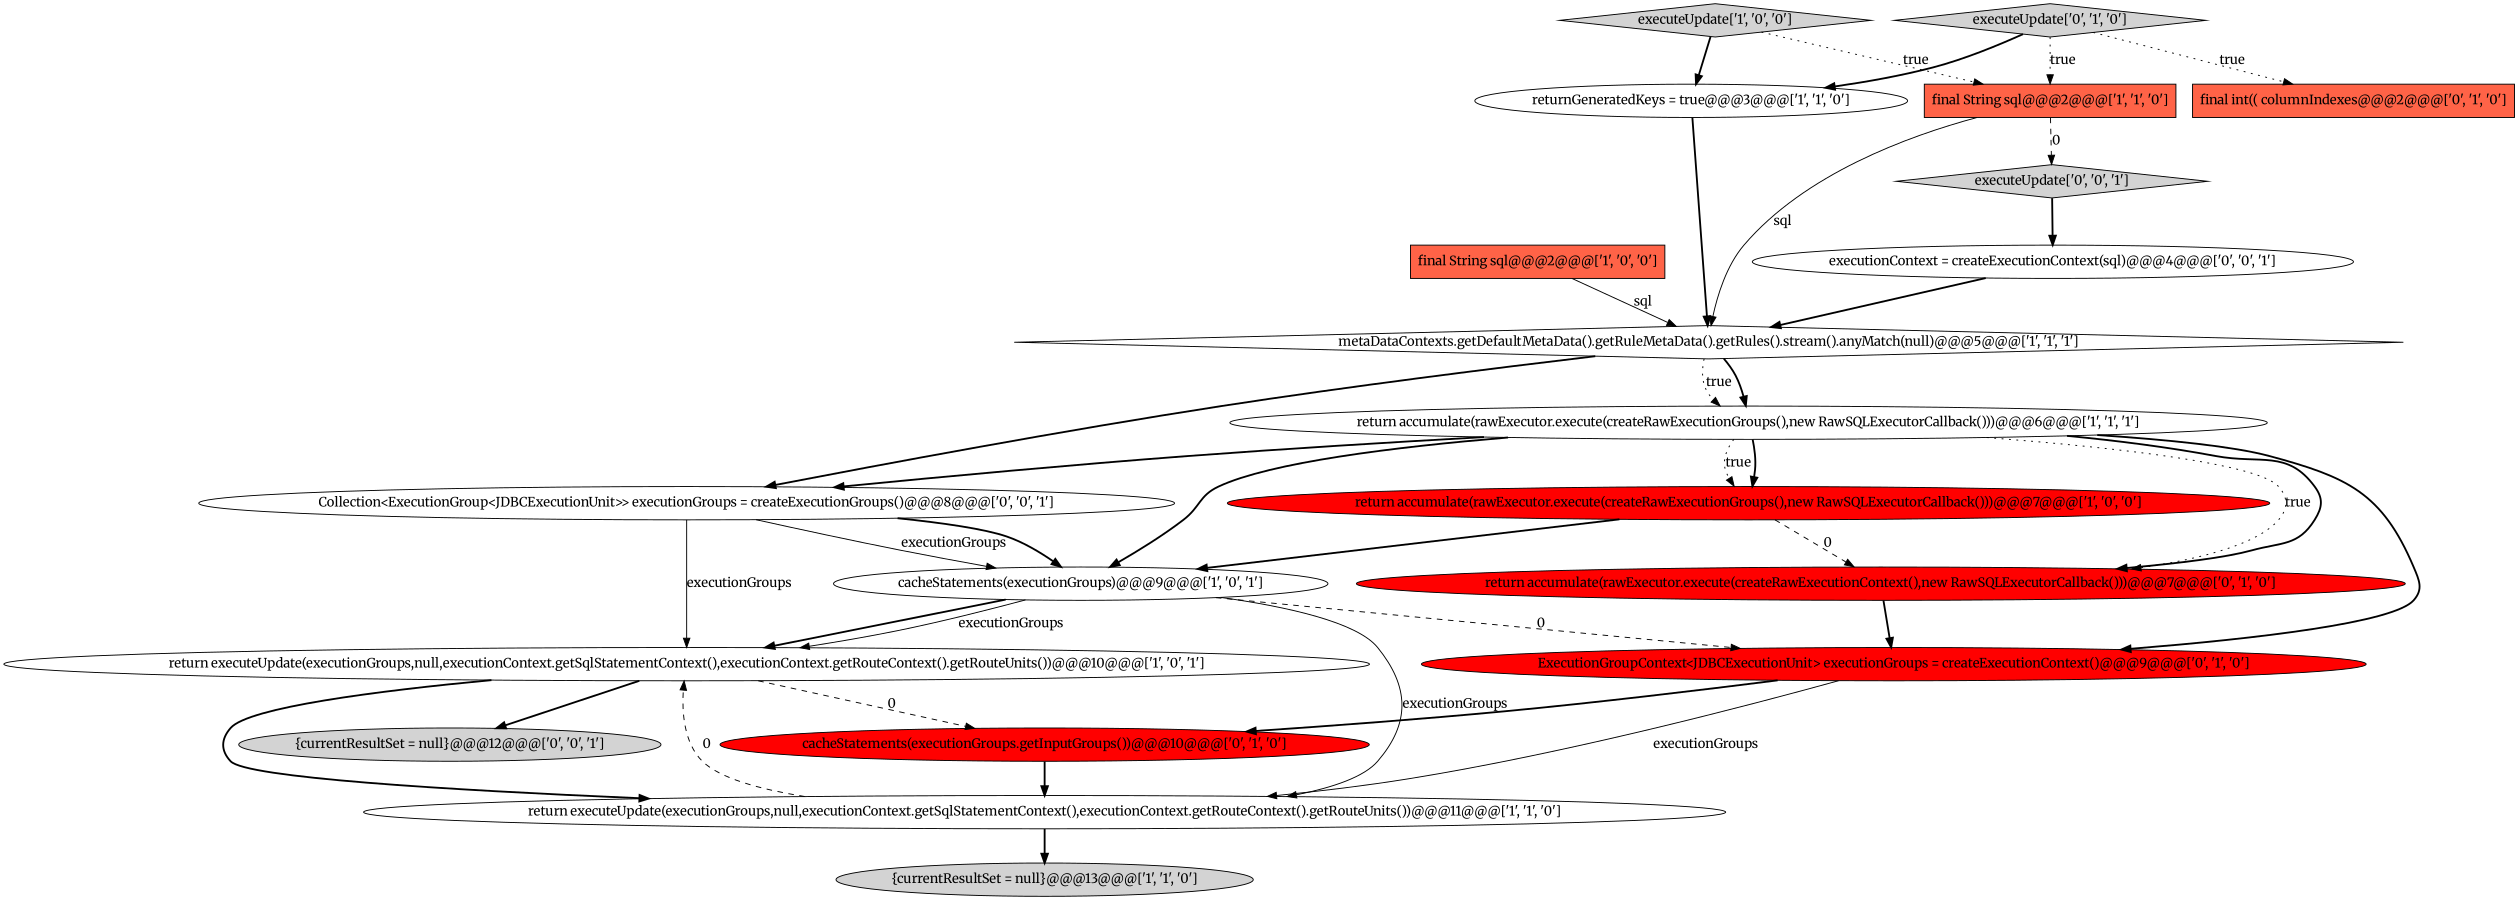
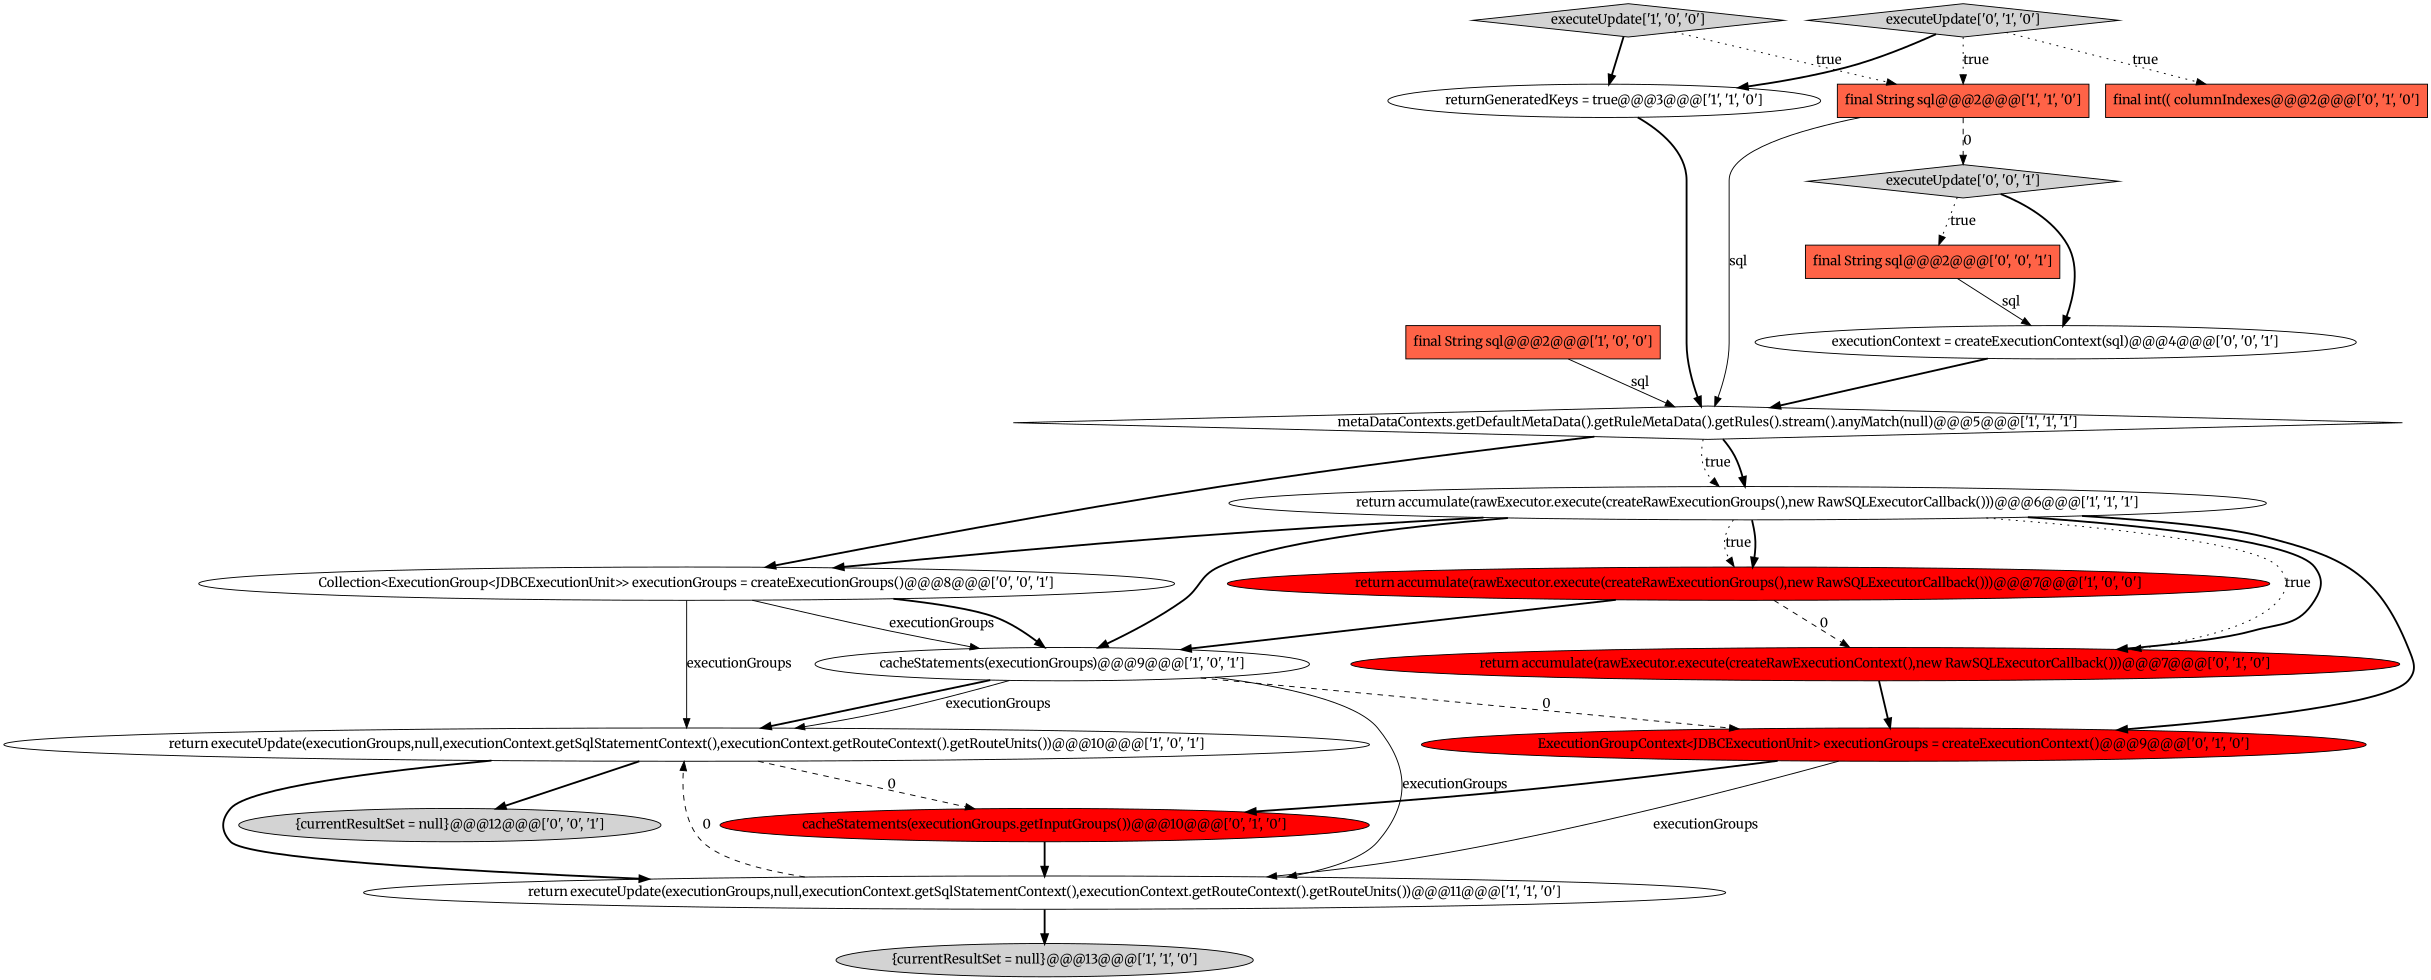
node "final String sql@@@2@@@['0', '0', '1']": added
